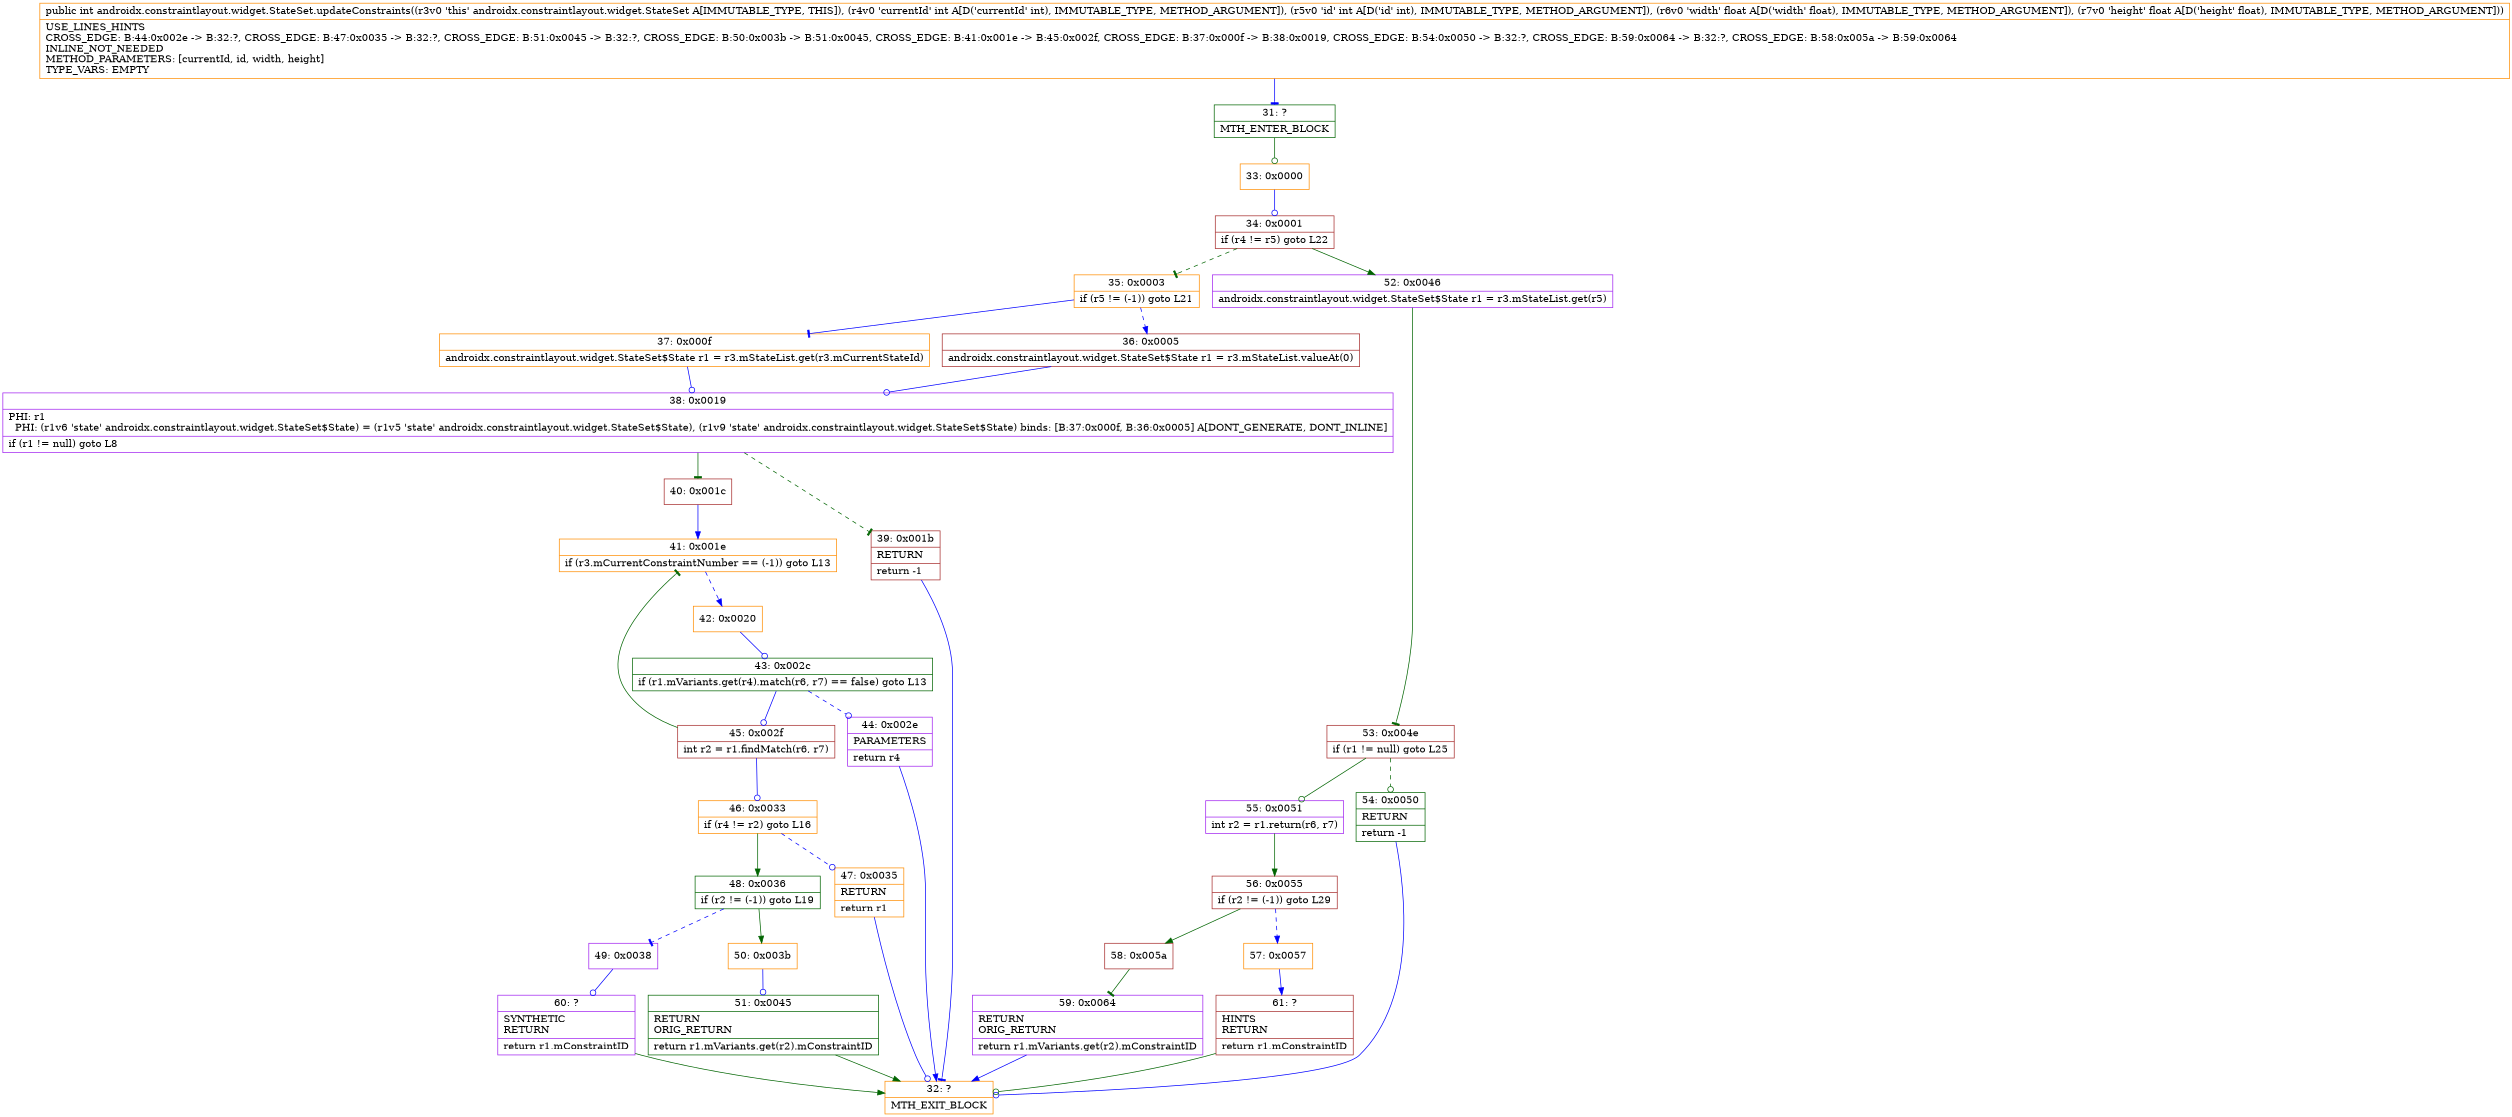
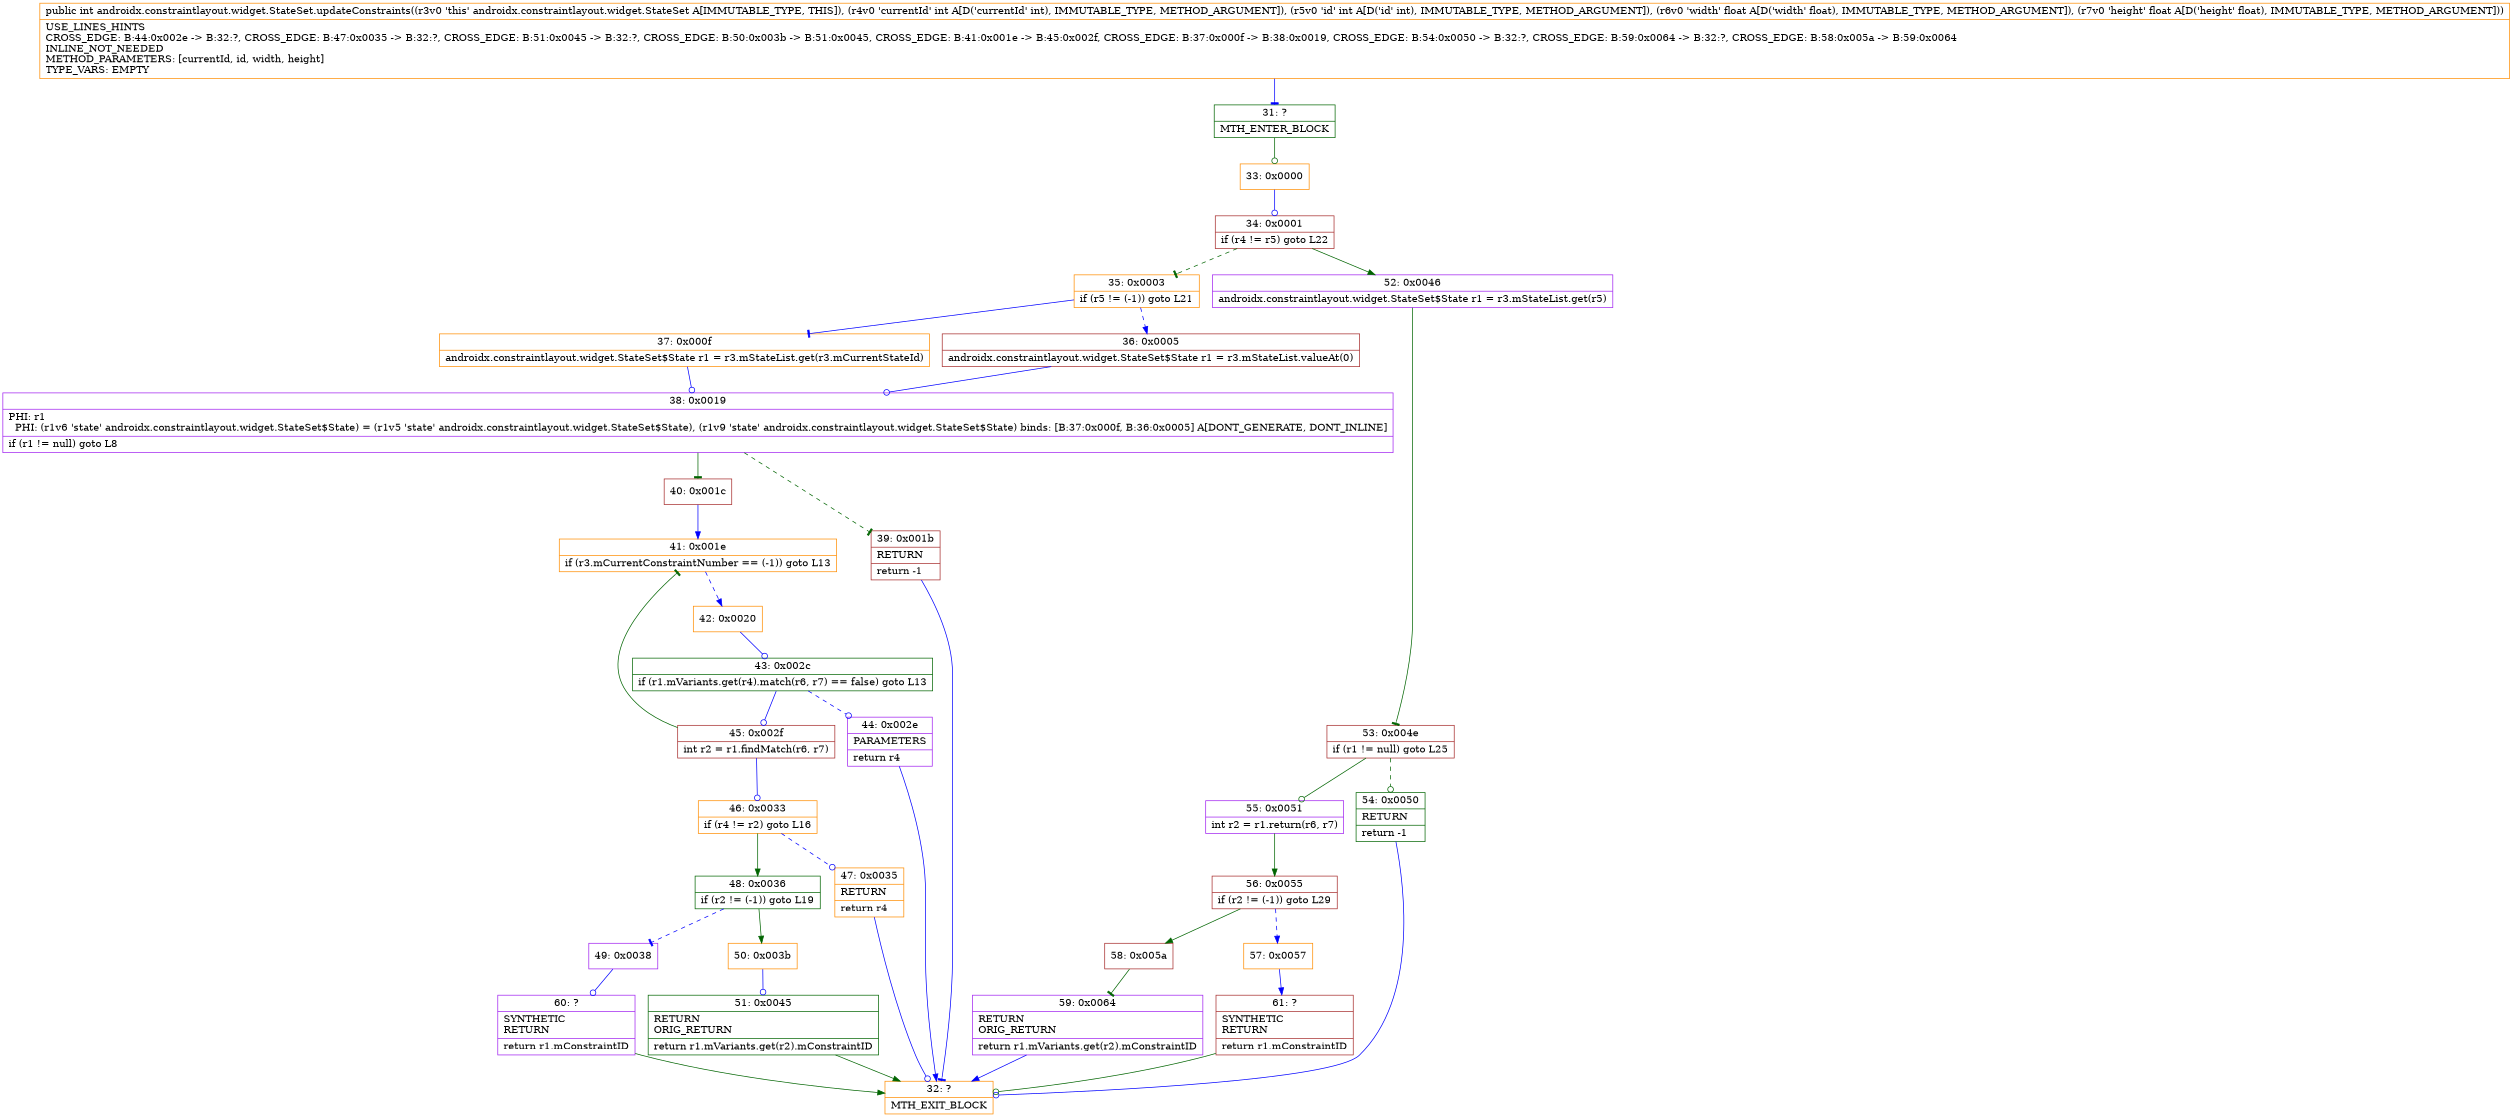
node "47: 0x0035": text "return r1" -> "return r4"
node "61: ?": text "HINTS" -> "SYNTHETIC"
